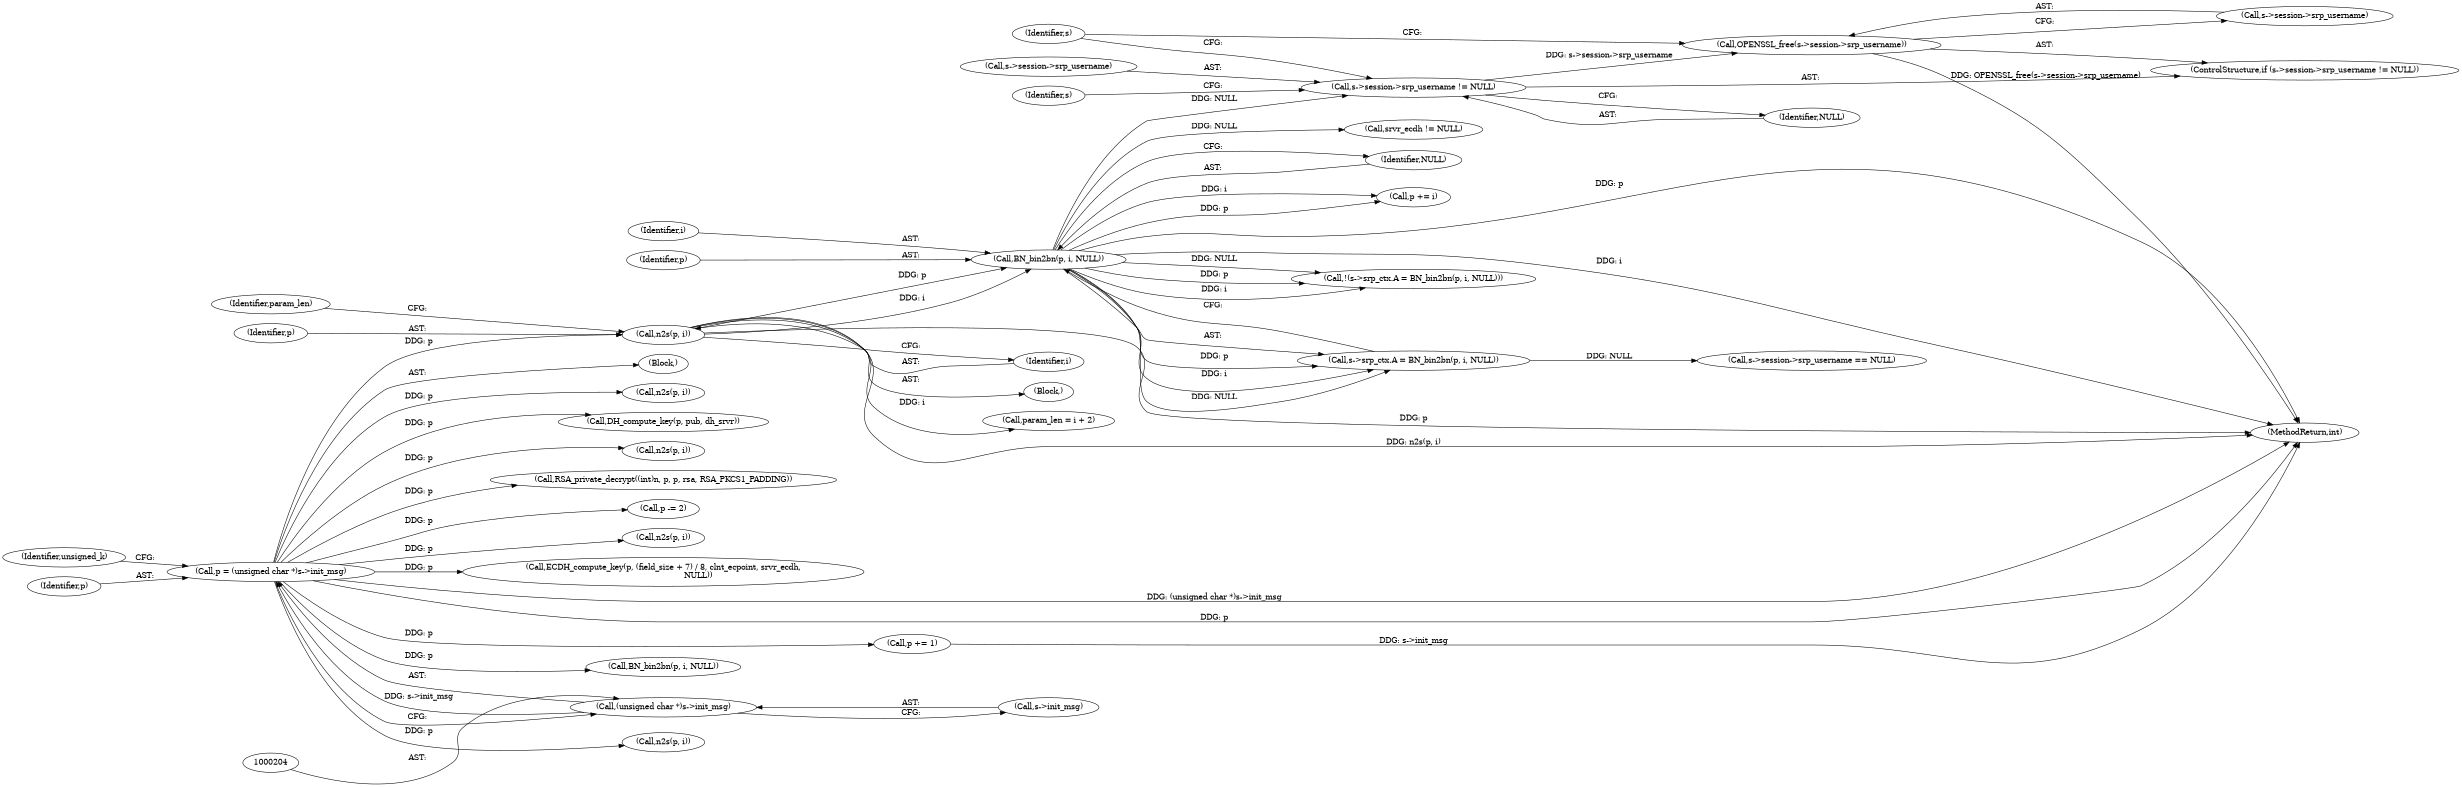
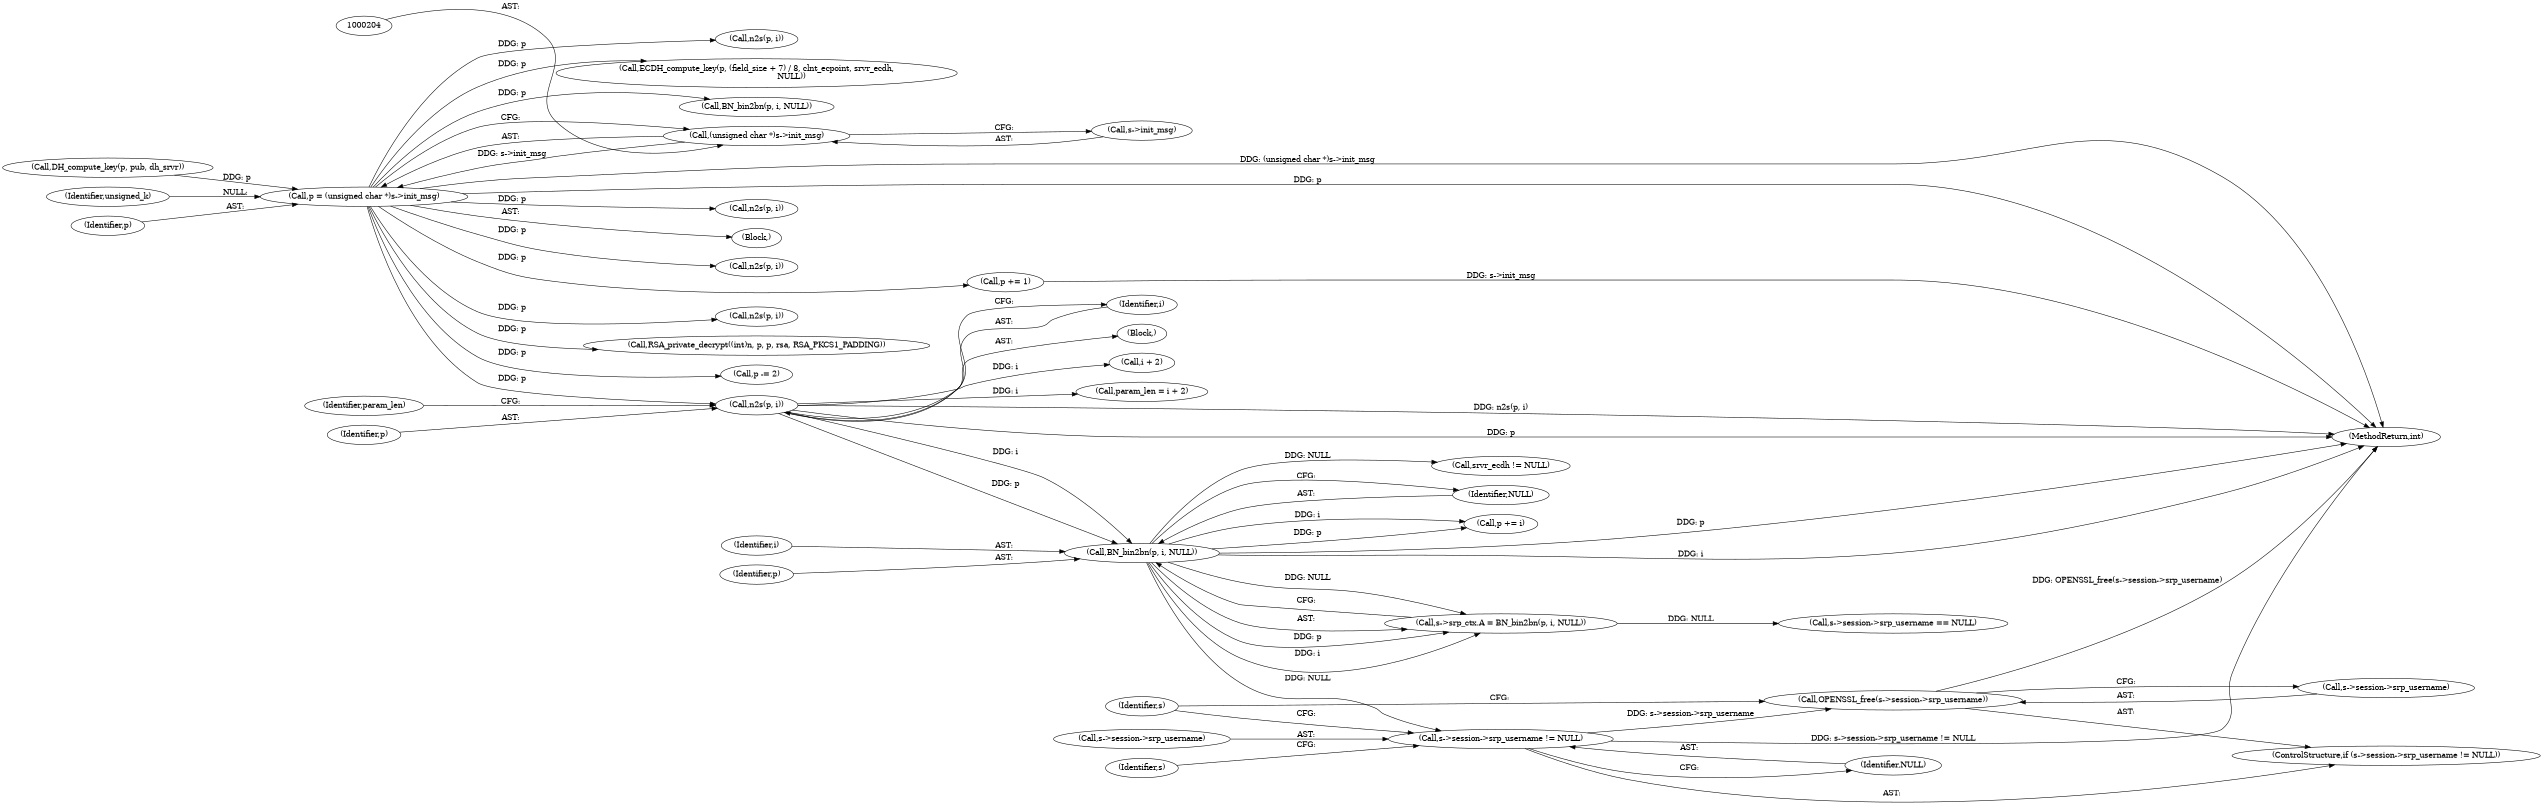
node "(Call,!(s->srp_ctx.A = BN_bin2bn(p, i, NULL)))": removed
node "(Call,i + 2)": added
edge "(Call,p = (unsigned char *)s->init_msg)" -> "(Call,DH_compute_key(p, pub, dh_srvr))": reversed
edge "(Identifier,unsigned_k)" -> "(Call,p = (unsigned char *)s->init_msg)": label "CFG: " -> "NULL: "
edge "(Call,s->session->srp_username != NULL)" -> "(MethodReturn,int)": added, label "DDG: s->session->srp_username != NULL"
